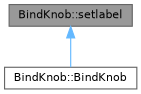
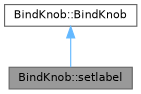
edge "BindKnob::BindKnob" -> "BindKnob::setlabel": reversed
